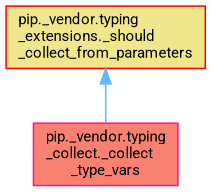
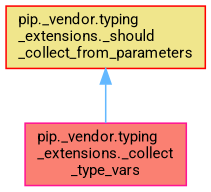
node "pip._vendor.typing _collect._collect _type_vars": label "pip._vendor.typing _collect._collect _type_vars" -> "pip._vendor.typing _extensions._collect _type_vars"
